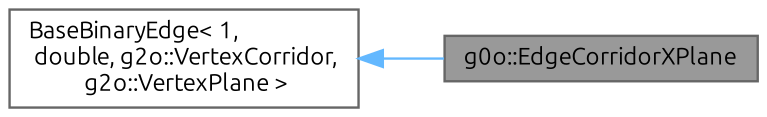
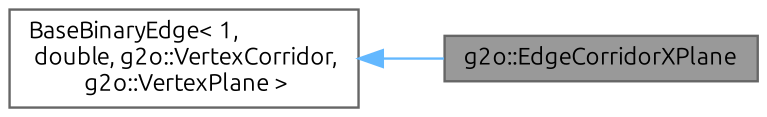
node "g0o::EdgeCorridorXPlane": label "g0o::EdgeCorridorXPlane" -> "g2o::EdgeCorridorXPlane"
